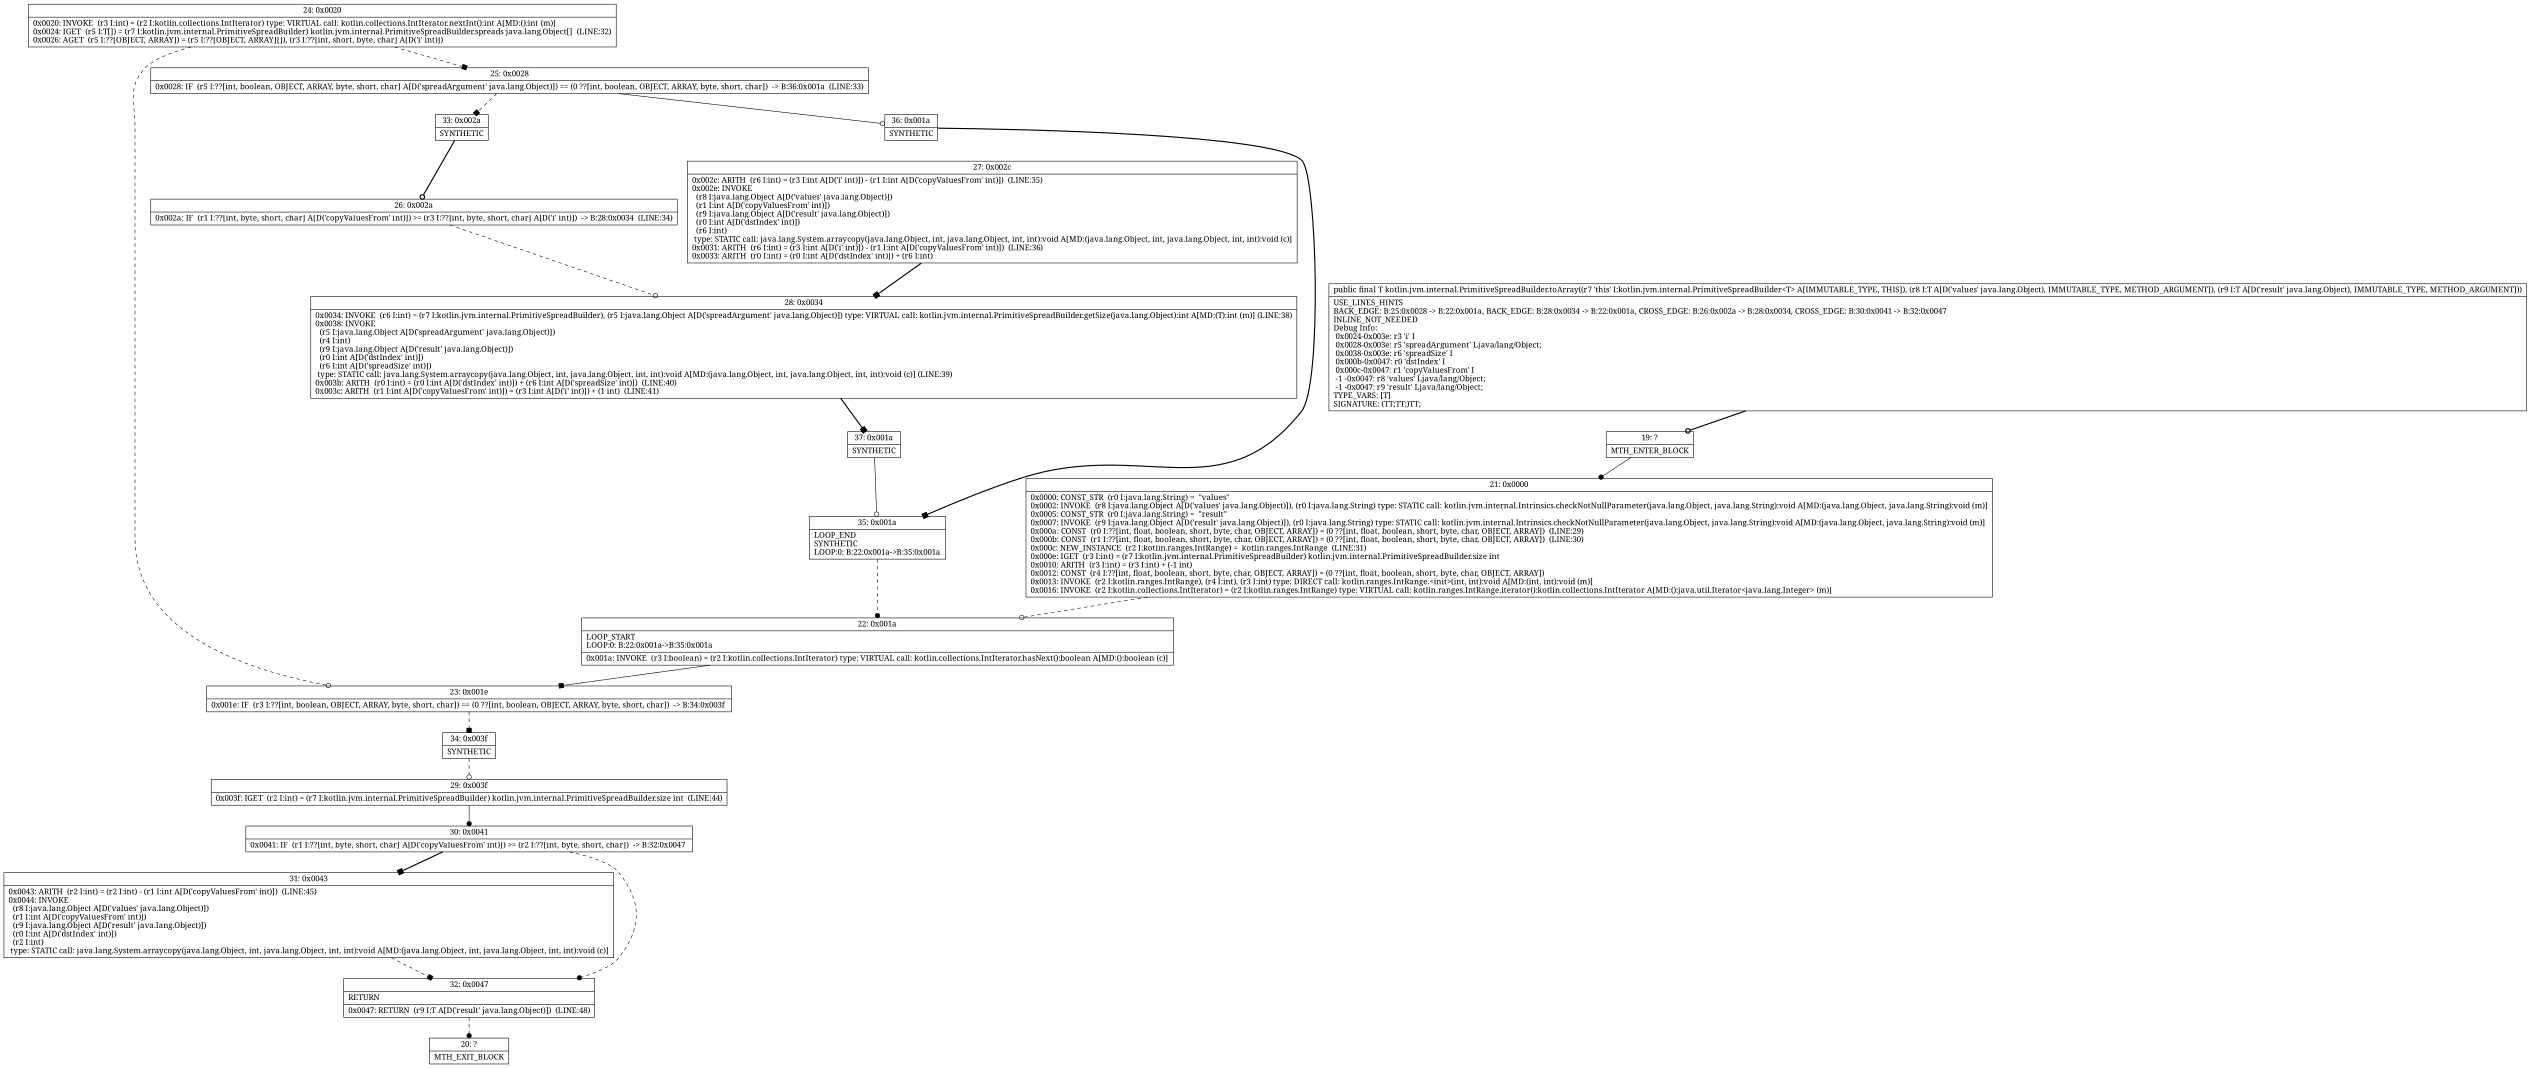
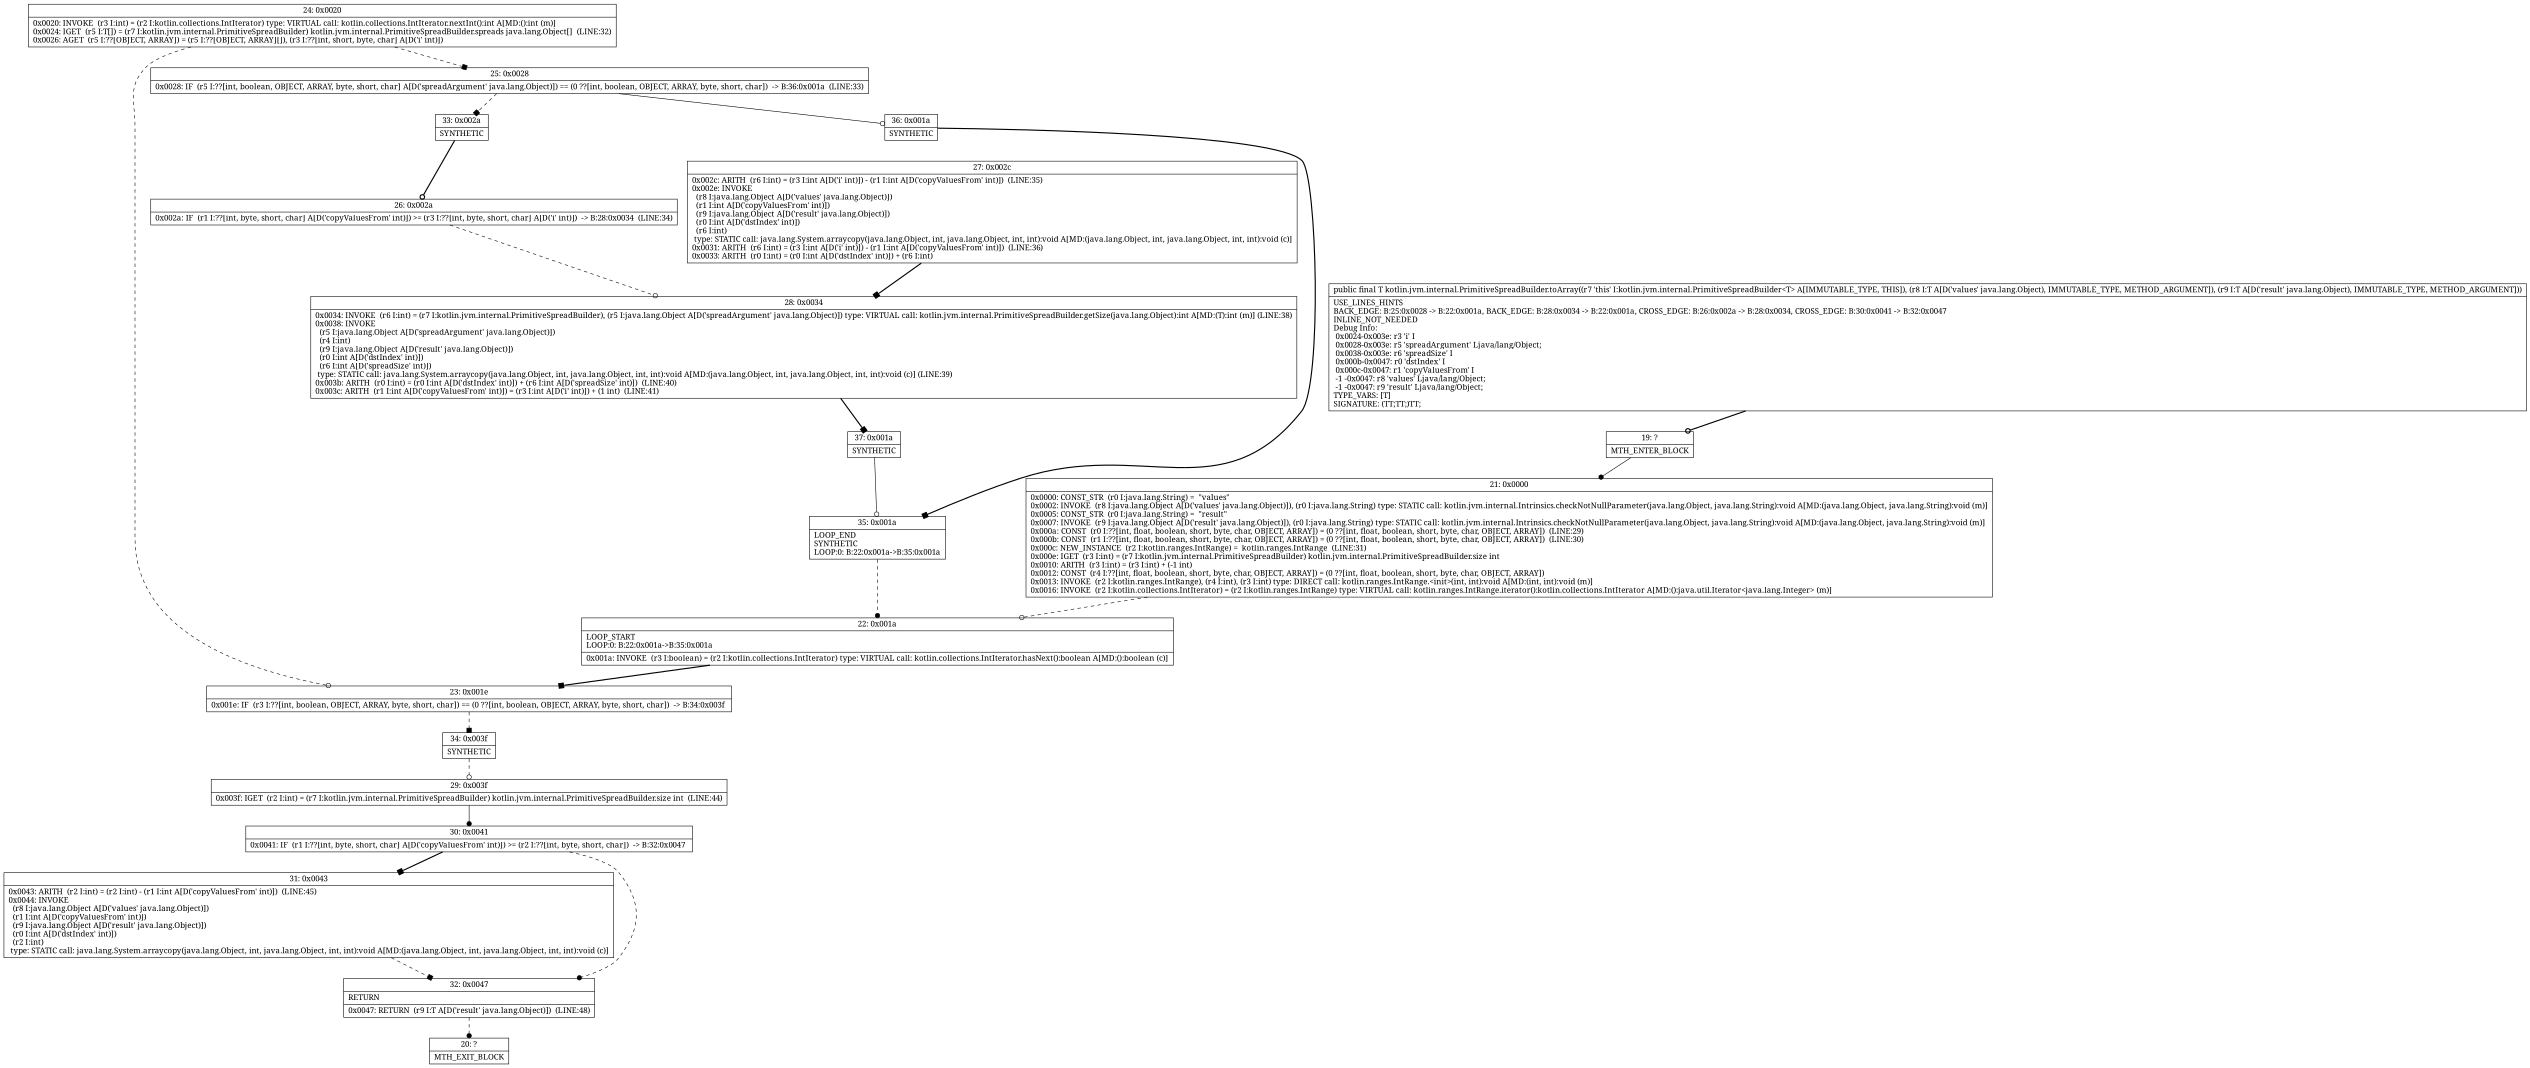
edge "22: 0x001a" -> "23: 0x001e": style solid -> bold
